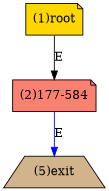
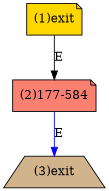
node "(1)root": label "(1)root" -> "(1)exit"
node "(5)exit": label "(5)exit" -> "(3)exit"
